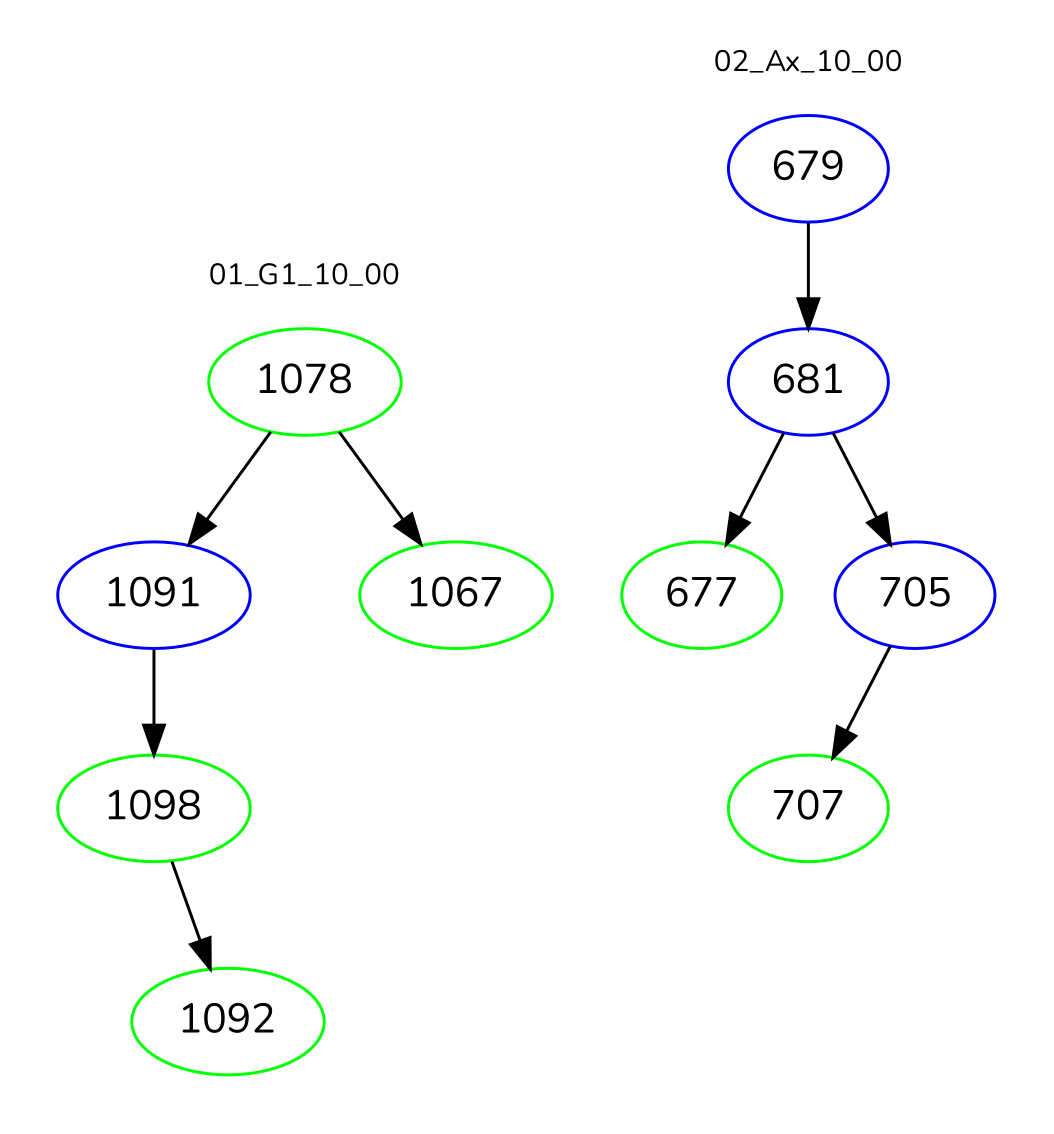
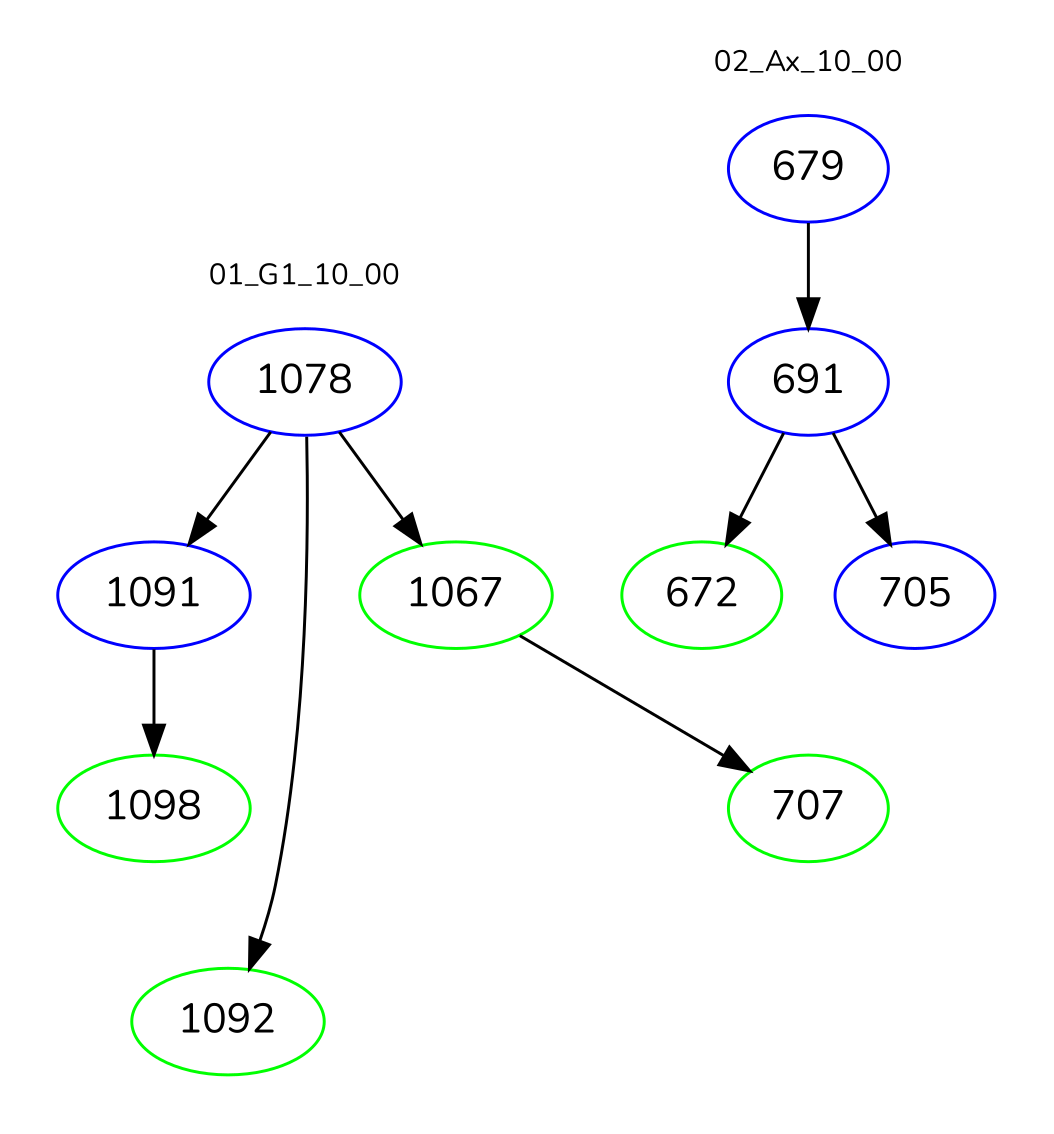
node "1078": color green -> blue
node "681": label "681" -> "691"
node "677": label "677" -> "672"
edge "705" -> "707": now "1067" -> "707"
edge "1098" -> "1092": now "1078" -> "1092"
